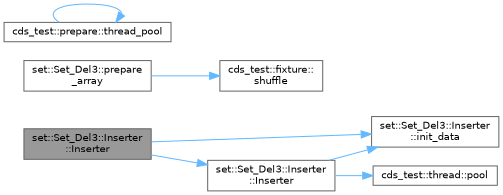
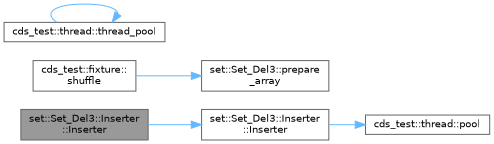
node "cds_test::prepare::thread_pool": label "cds_test::prepare::thread_pool" -> "cds_test::thread::thread_pool"
edge "set::Set_Del3::prepare _array" -> "cds_test::fixture:: shuffle": reversed
node "set::Set_Del3::Inserter ::init_data": removed
